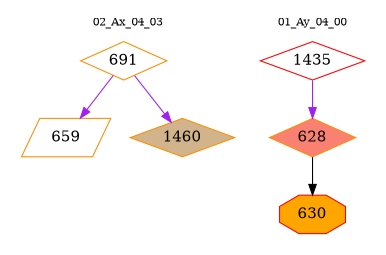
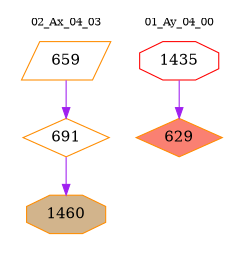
node "1435": shape diamond -> octagon
edge "691" -> "659": reversed
node "1460": shape diamond -> octagon
node "628": label "628" -> "629"
node "630": removed
